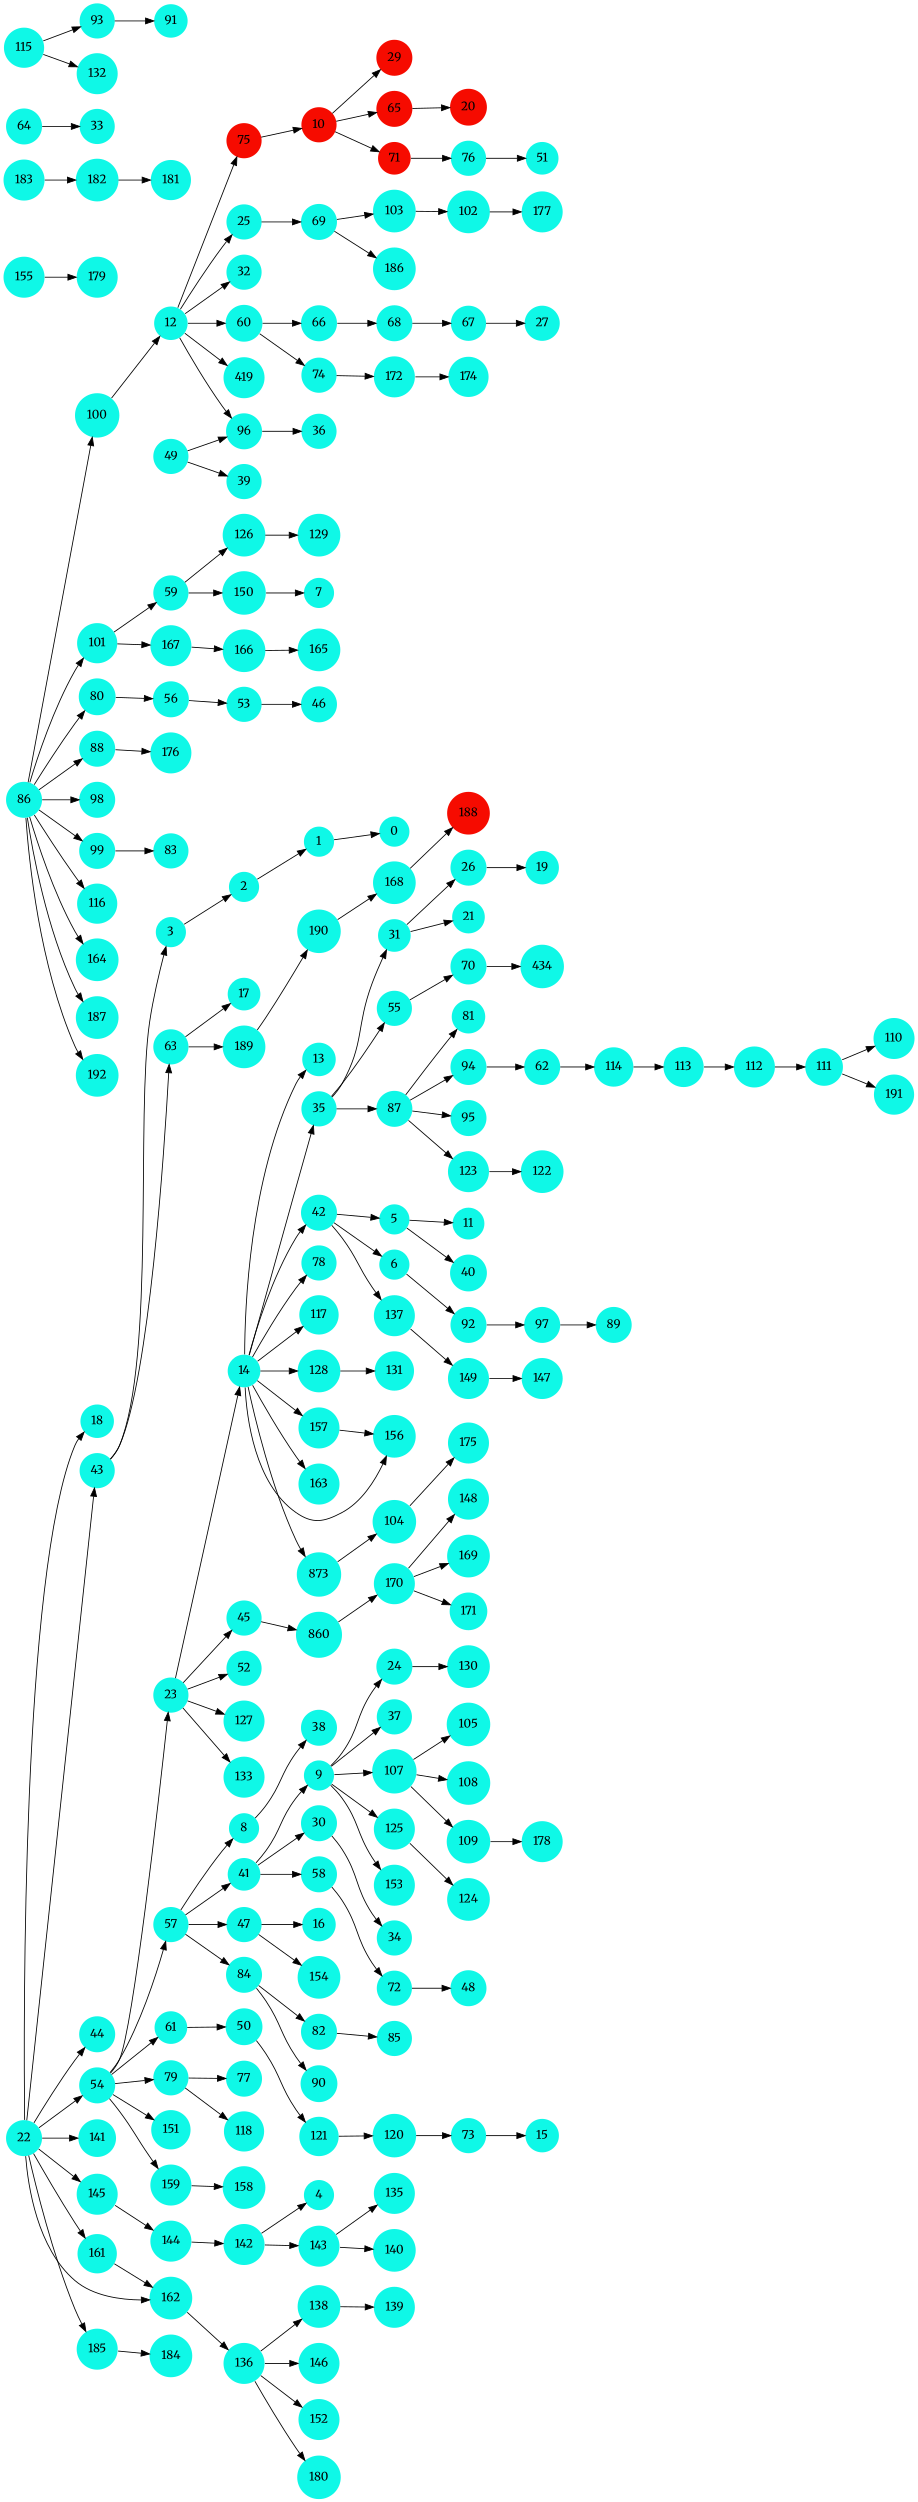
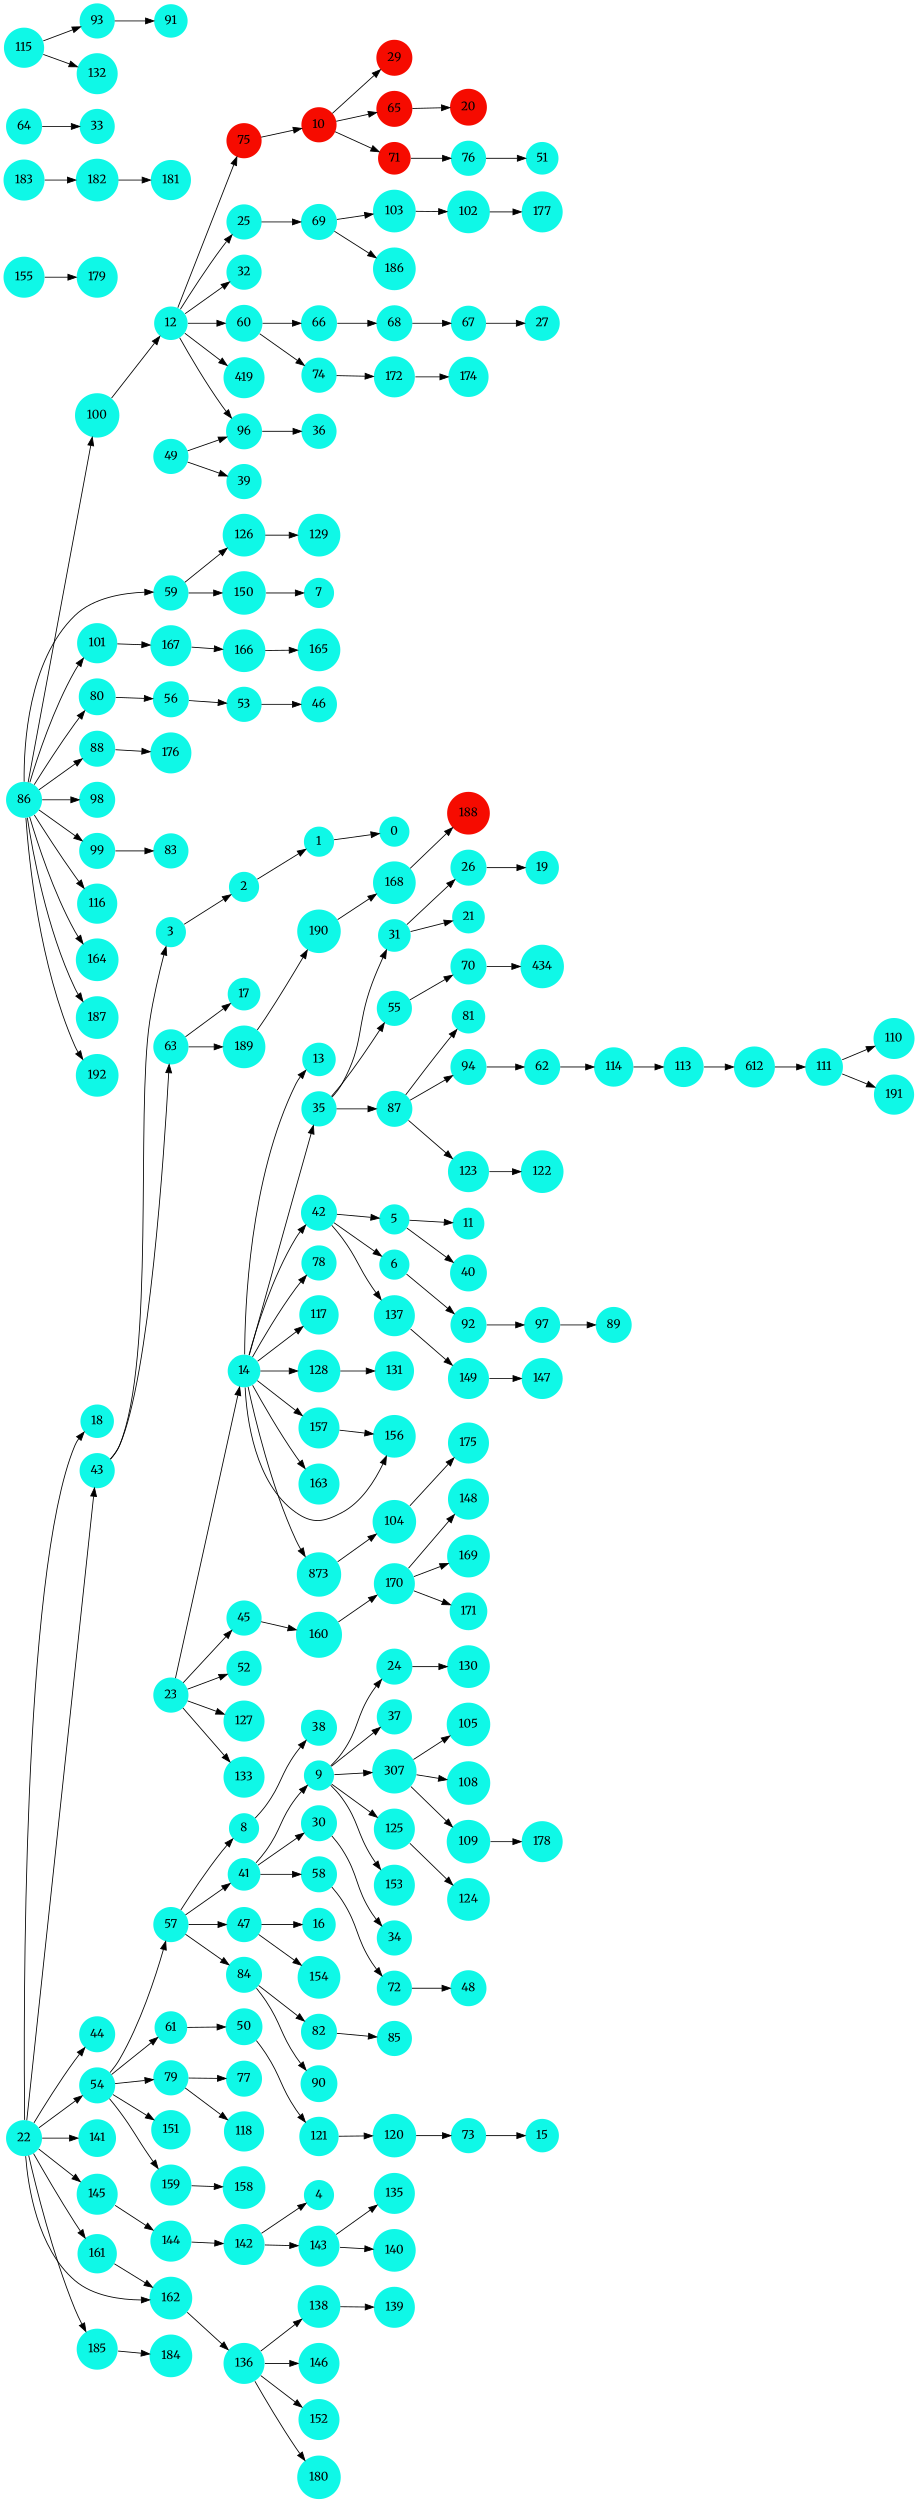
edge "101" -> "59": now "86" -> "59"
node "112": label "112" -> "612"
node "95": removed
node "860": label "860" -> "160"
node "107": label "107" -> "307"
edge "54" -> "23": removed
